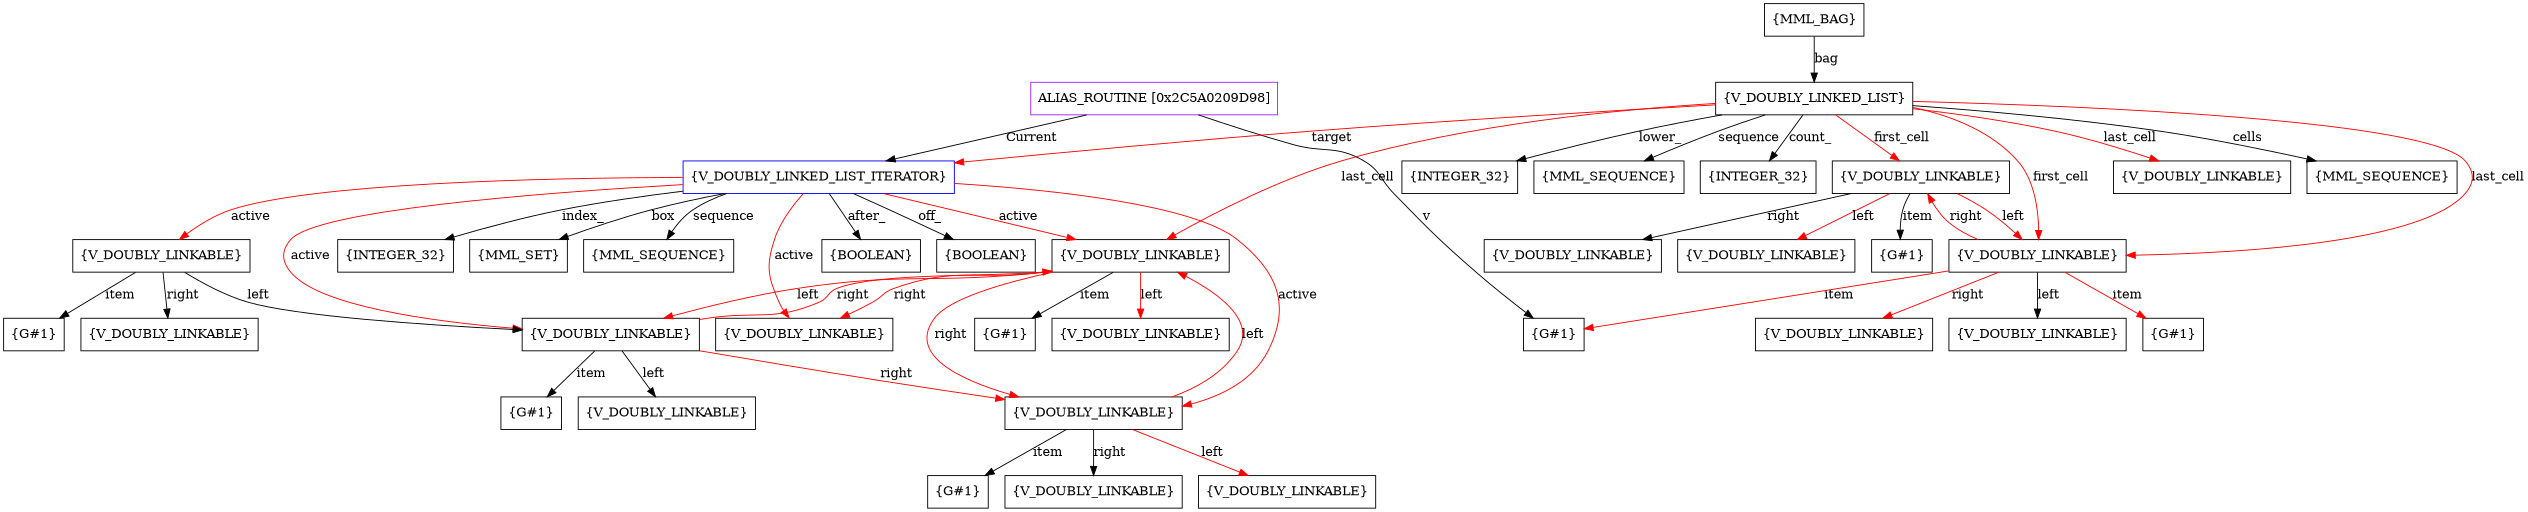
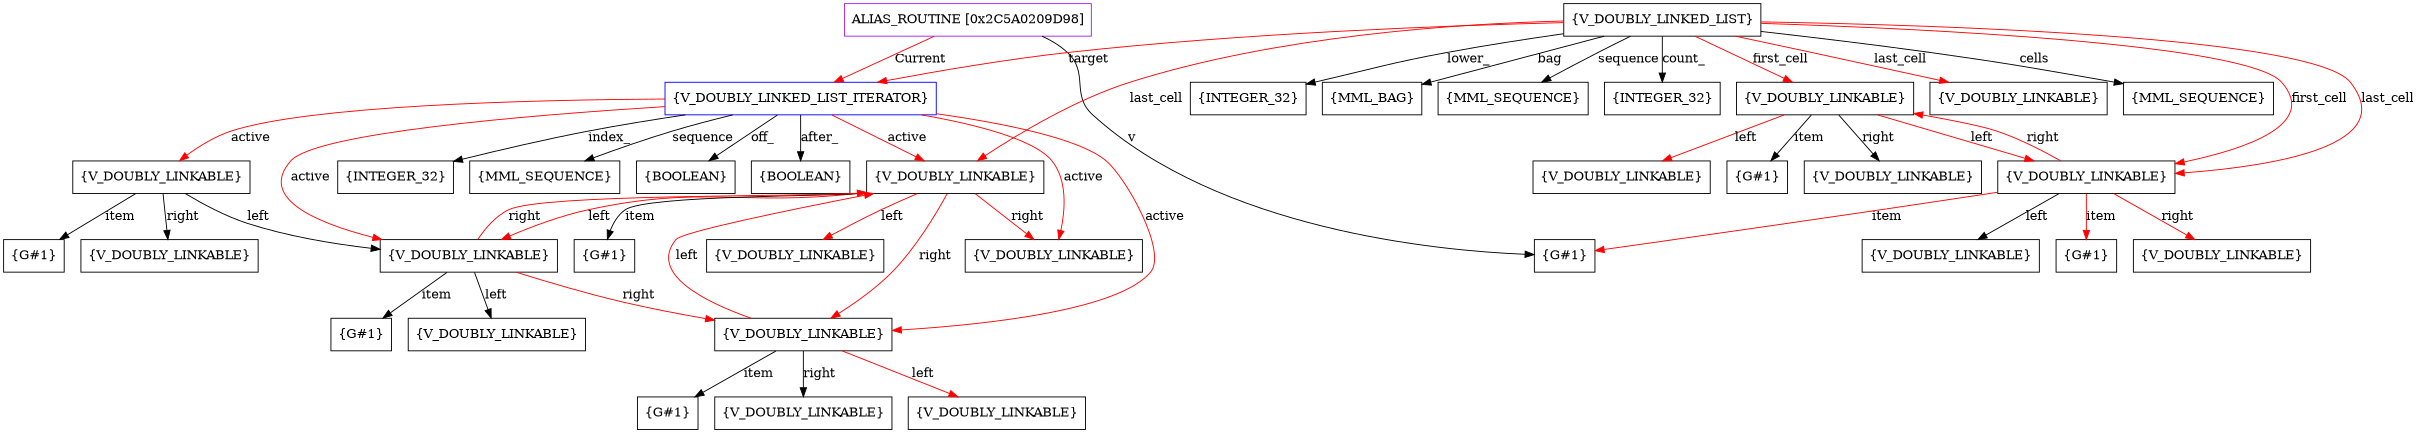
edge "{MML_BAG}" -> "{V_DOUBLY_LINKED_LIST}": reversed
edge "ALIAS_ROUTINE [0x2C5A0209D98]" -> "{V_DOUBLY_LINKED_LIST_ITERATOR}": color black -> red
node "{MML_SET}": removed
